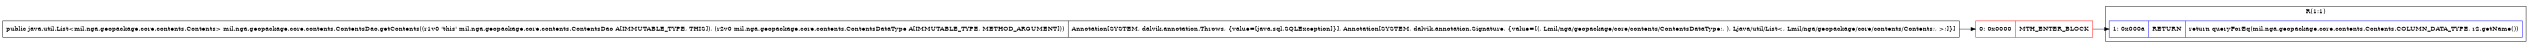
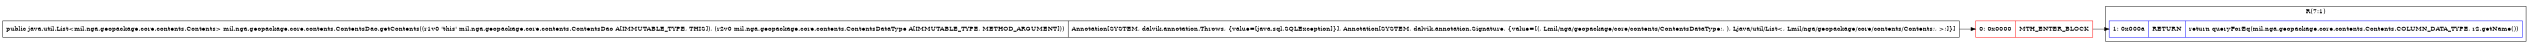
cluster "R(1:1)": label "R(1:1)" -> "R(7:1)"
